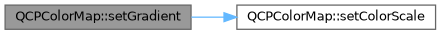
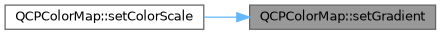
edge "QCPColorMap::setGradient" -> "QCPColorMap::setColorScale": reversed
